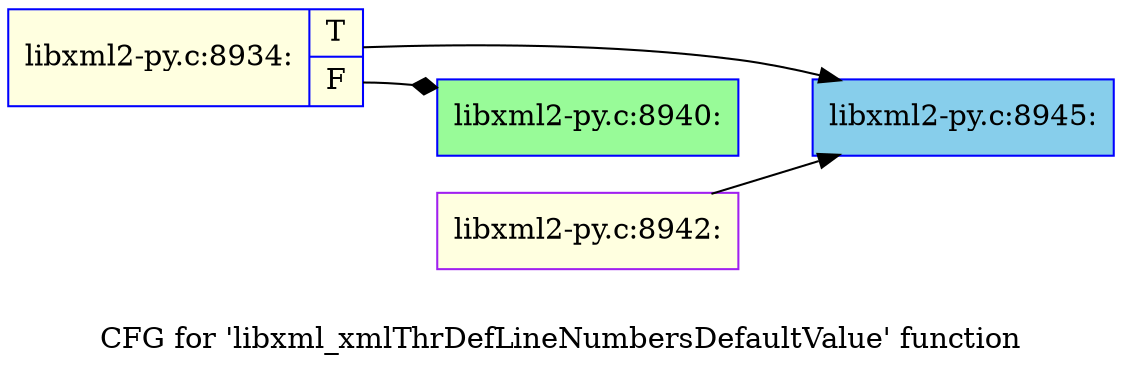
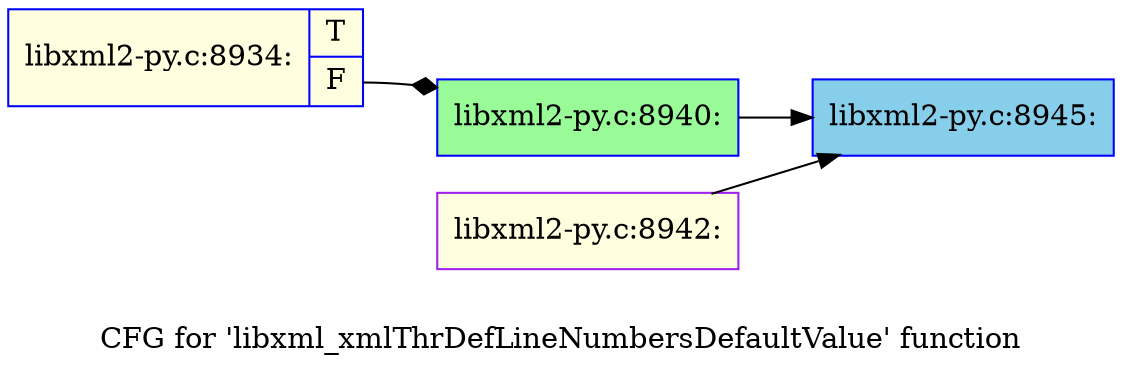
edge "libxml2-py.c:8934:" -> "libxml2-py.c:8945:": now "libxml2-py.c:8940:" -> "libxml2-py.c:8945:"
